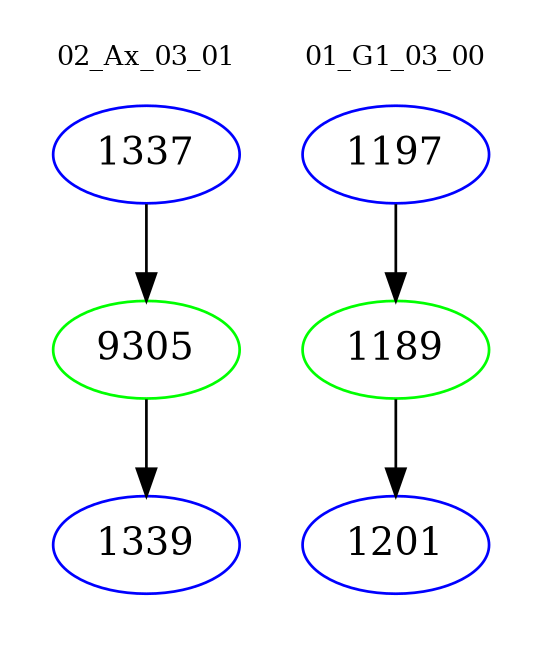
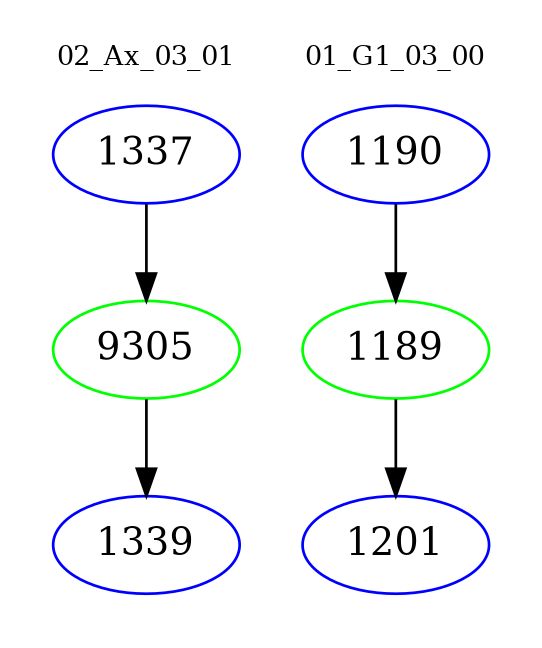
node "1197": label "1197" -> "1190"
